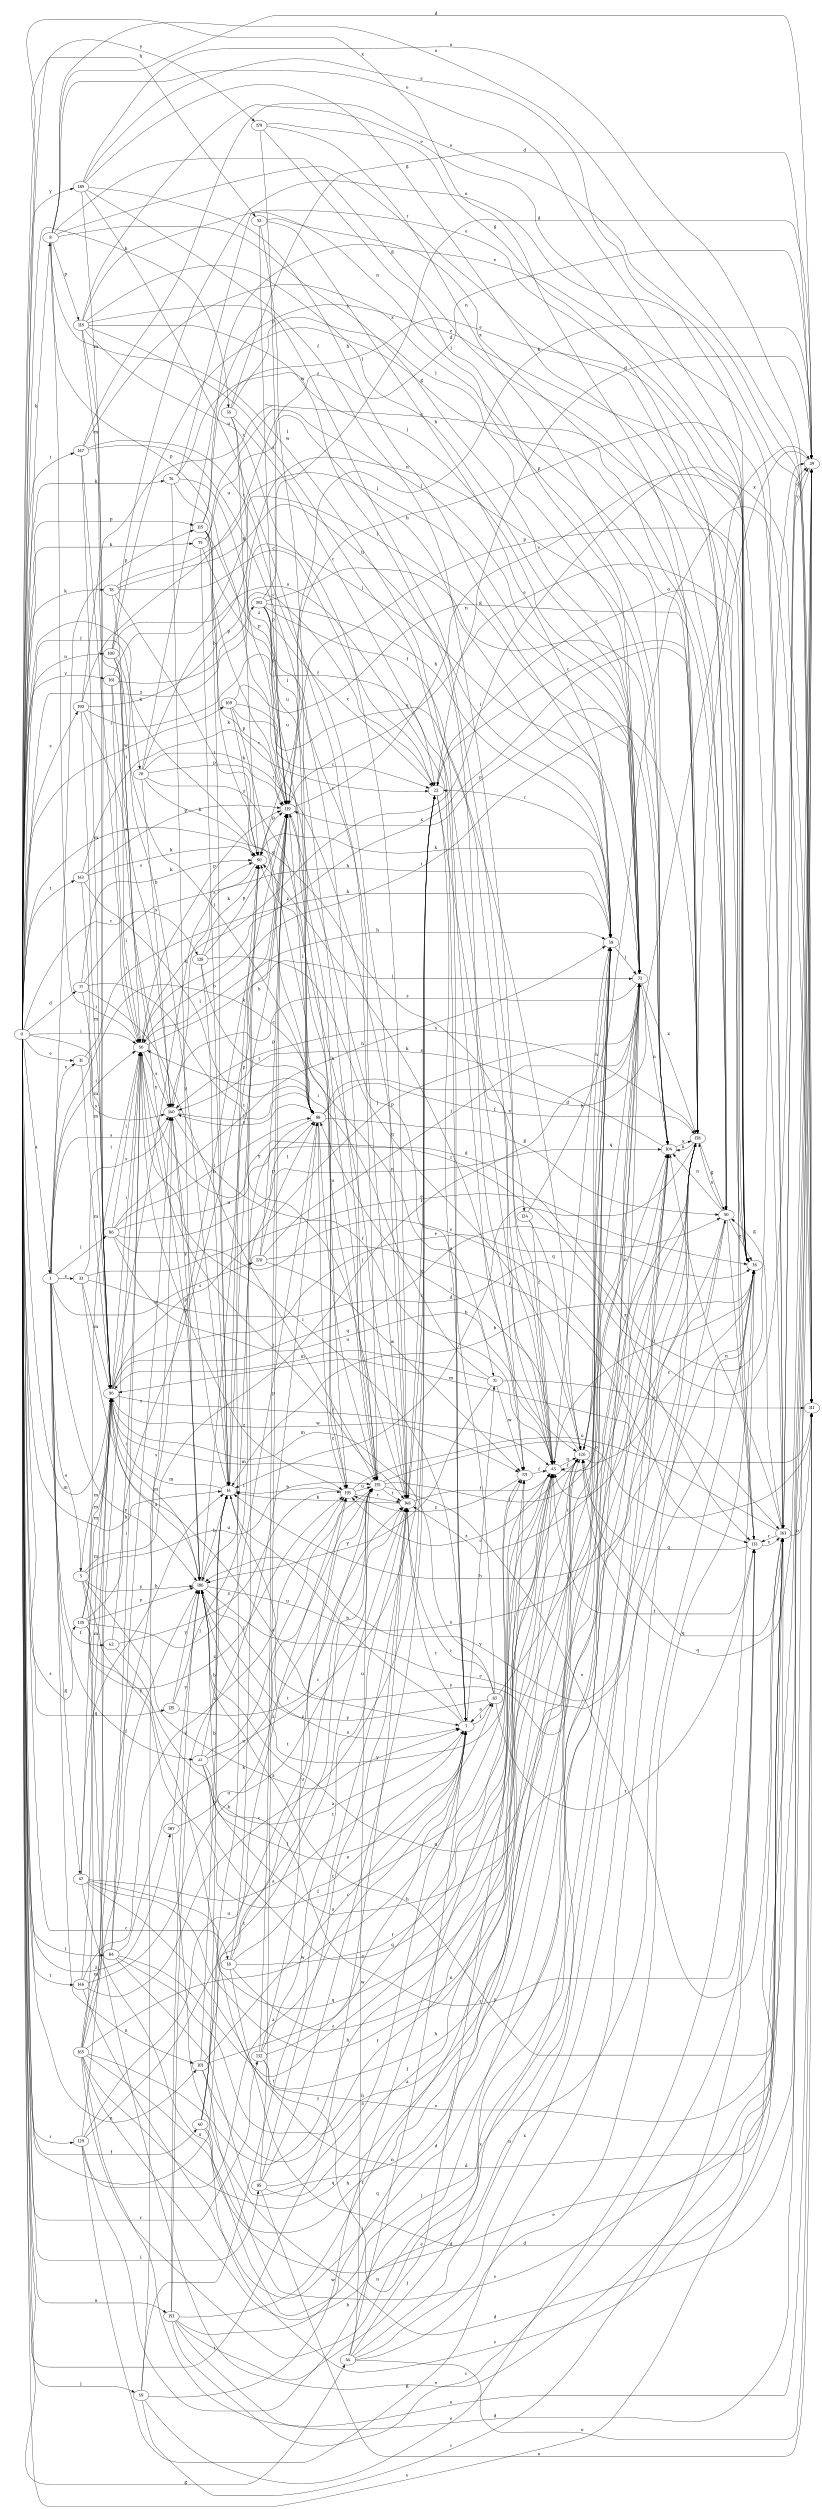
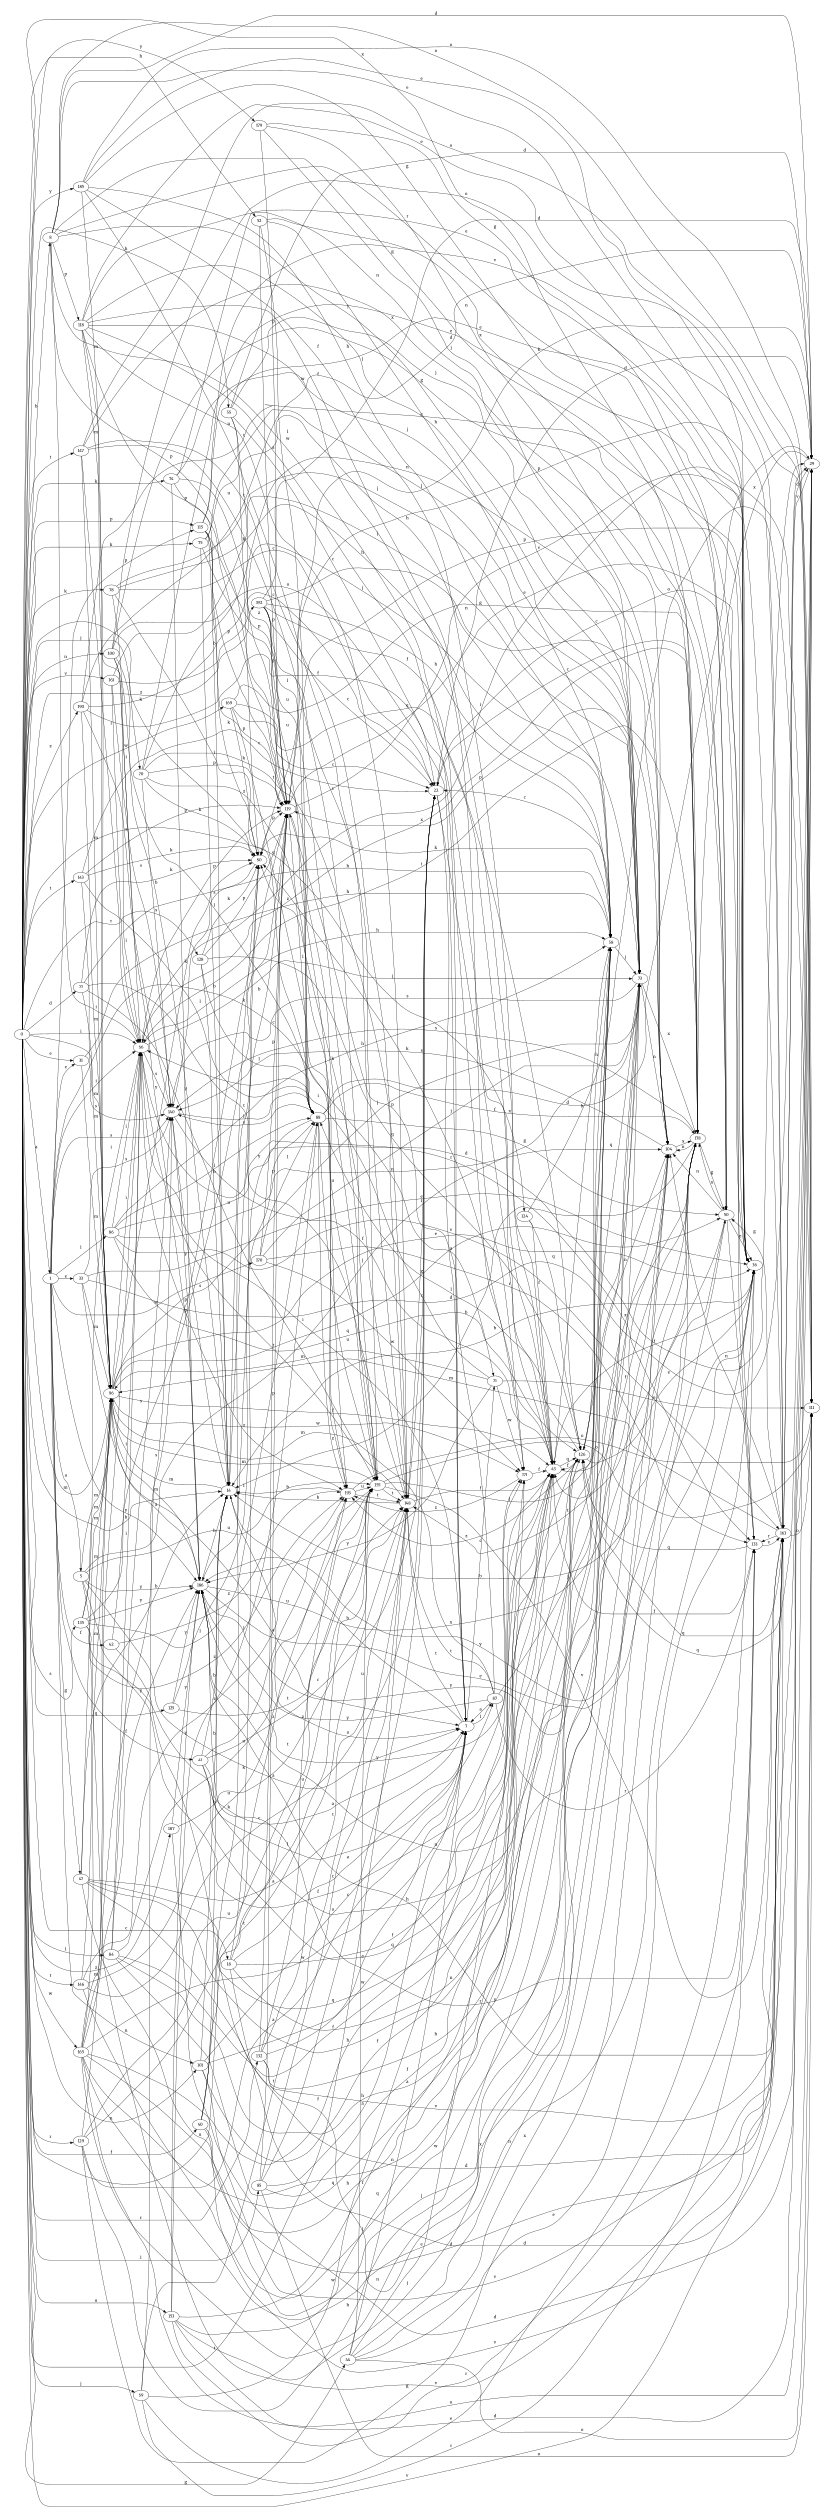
edge "186" -> "119": now "118" -> "119"
edge "0" -> "165": added, label "w"
edge "44" -> "171": label "d" -> "w"
